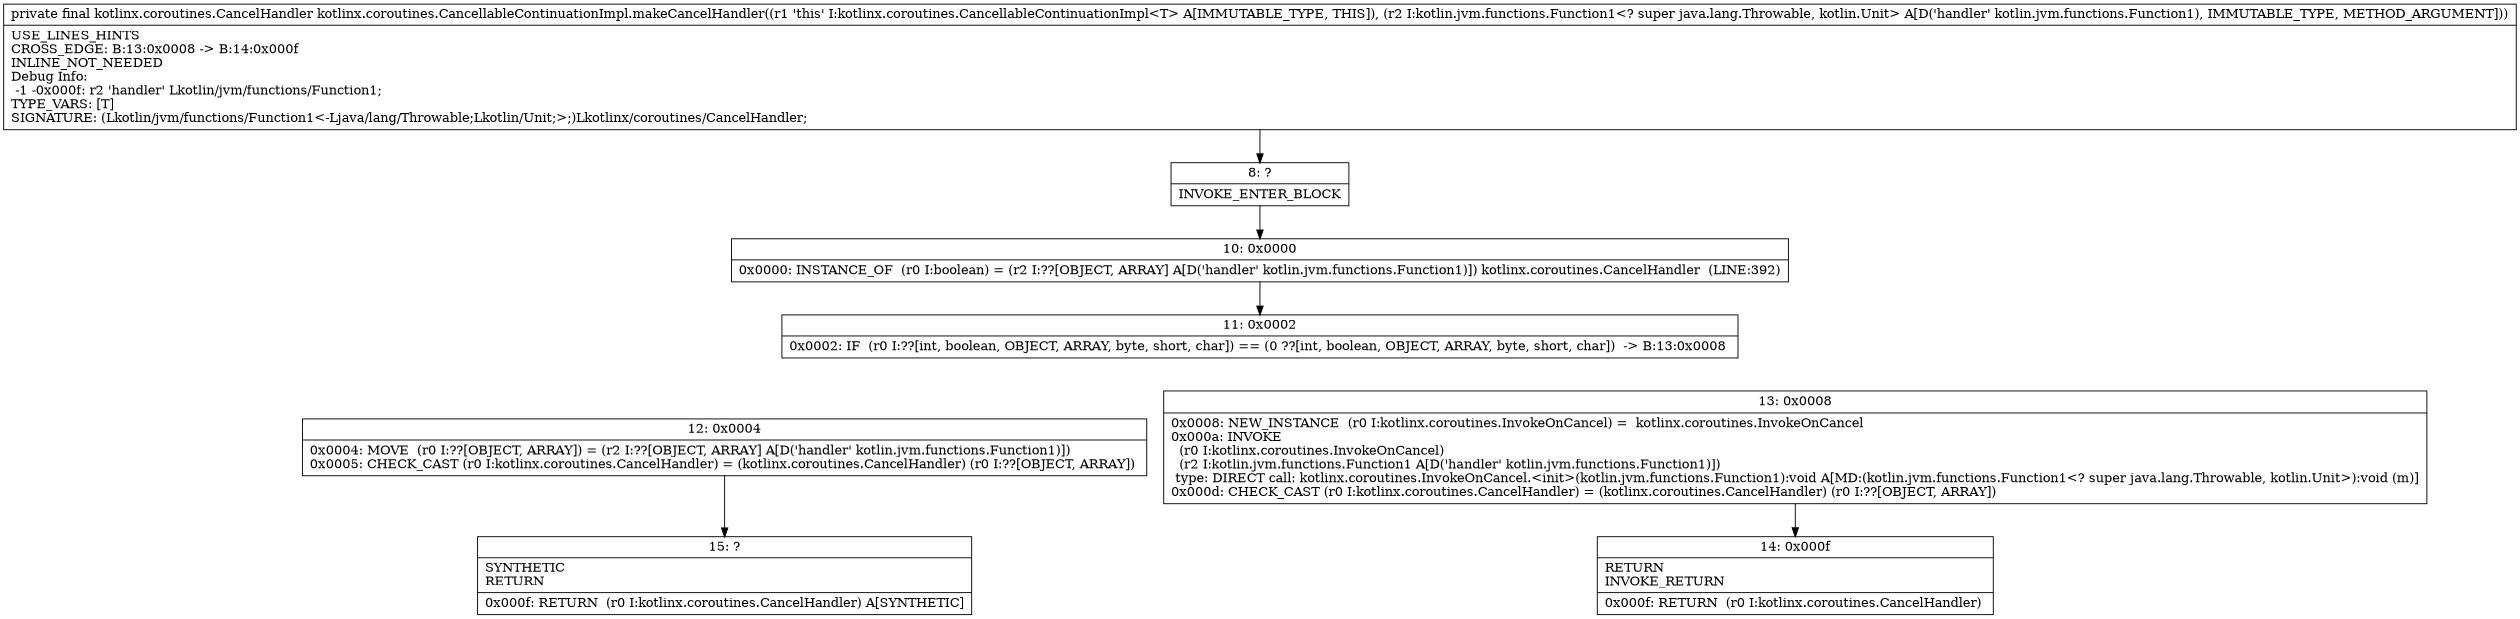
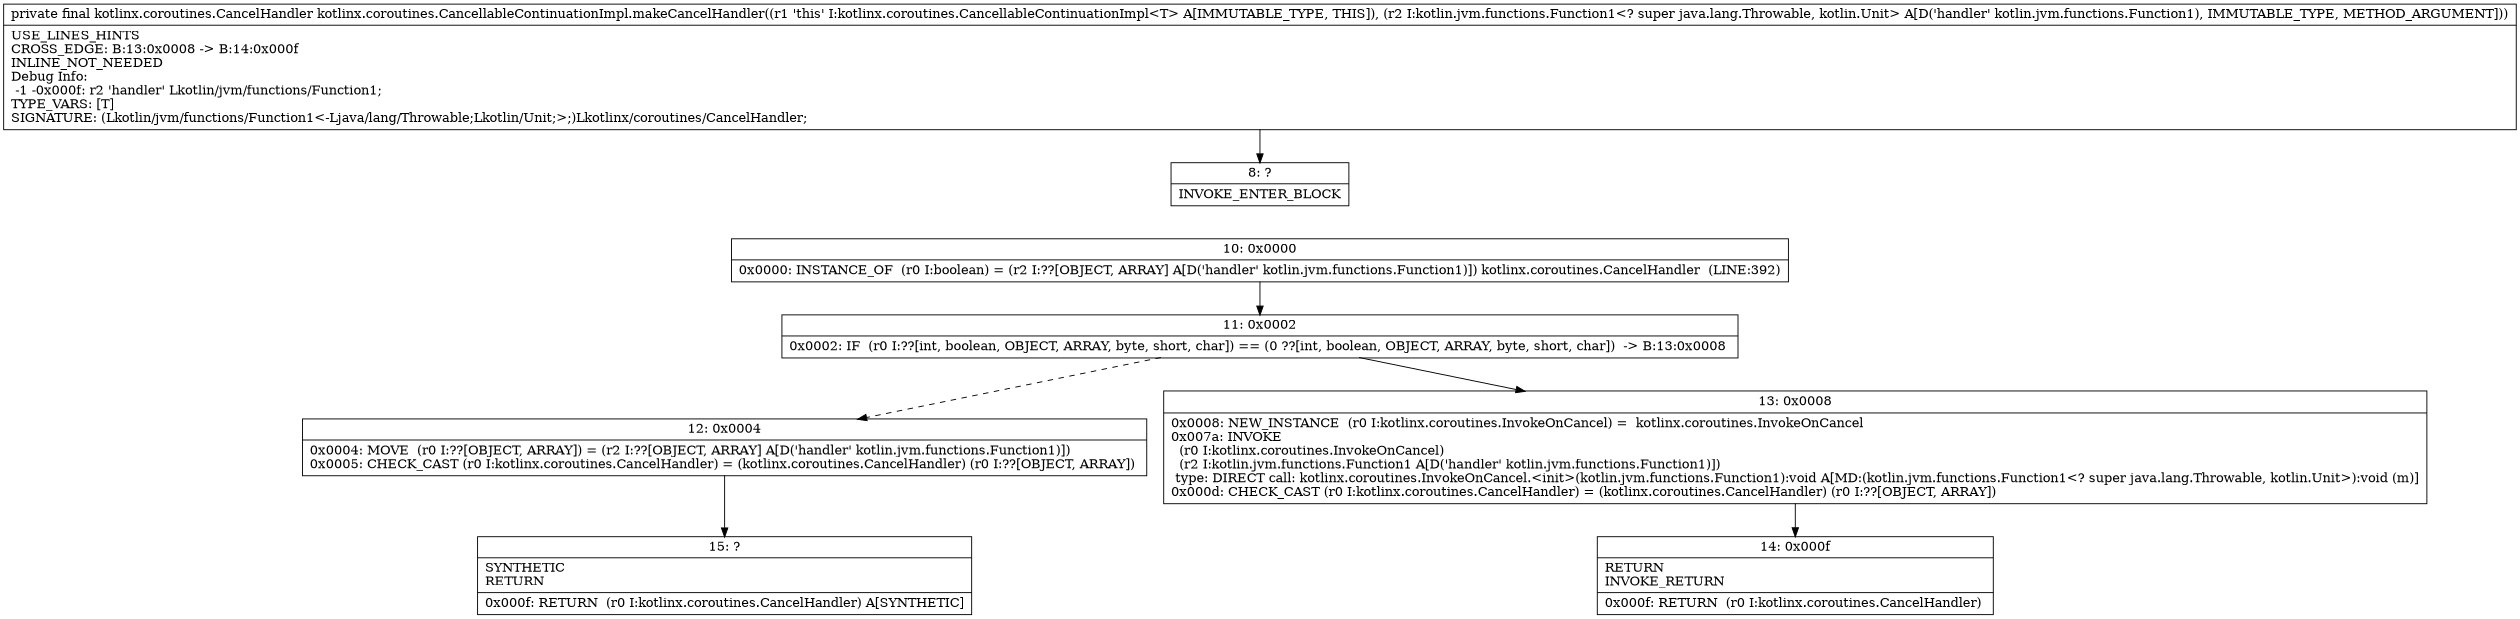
edge "8: ?" -> "10: 0x0000": removed
edge "11: 0x0002" -> "13: 0x0008": added
edge "11: 0x0002" -> "12: 0x0004": added
node "13: 0x0008": text "0x000a: INVOKE" -> "0x007a: INVOKE"
